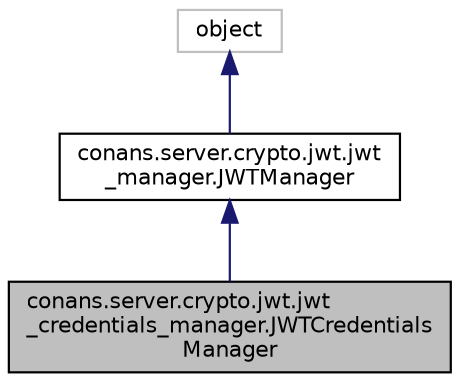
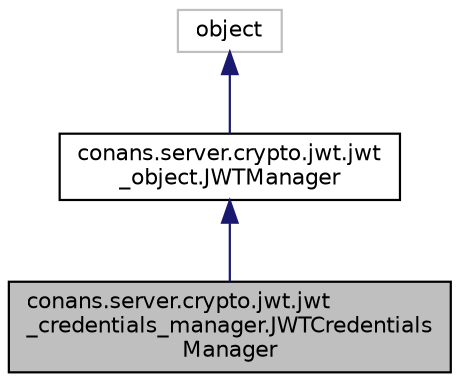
node "conans.server.crypto.jwt.jwt _manager.JWTManager": label "conans.server.crypto.jwt.jwt _manager.JWTManager" -> "conans.server.crypto.jwt.jwt _object.JWTManager"
